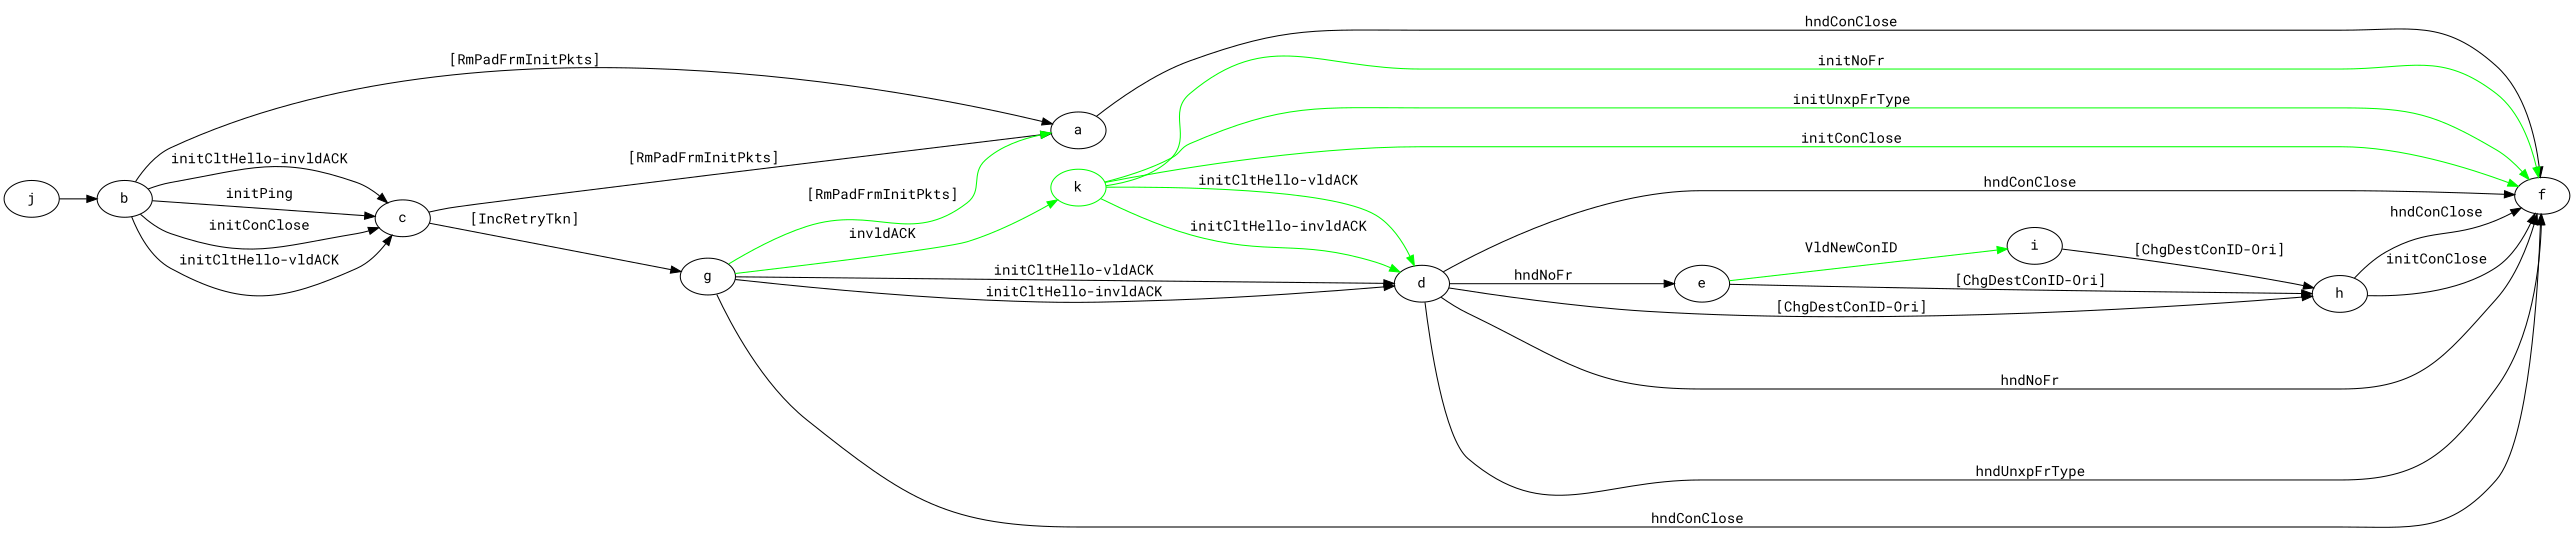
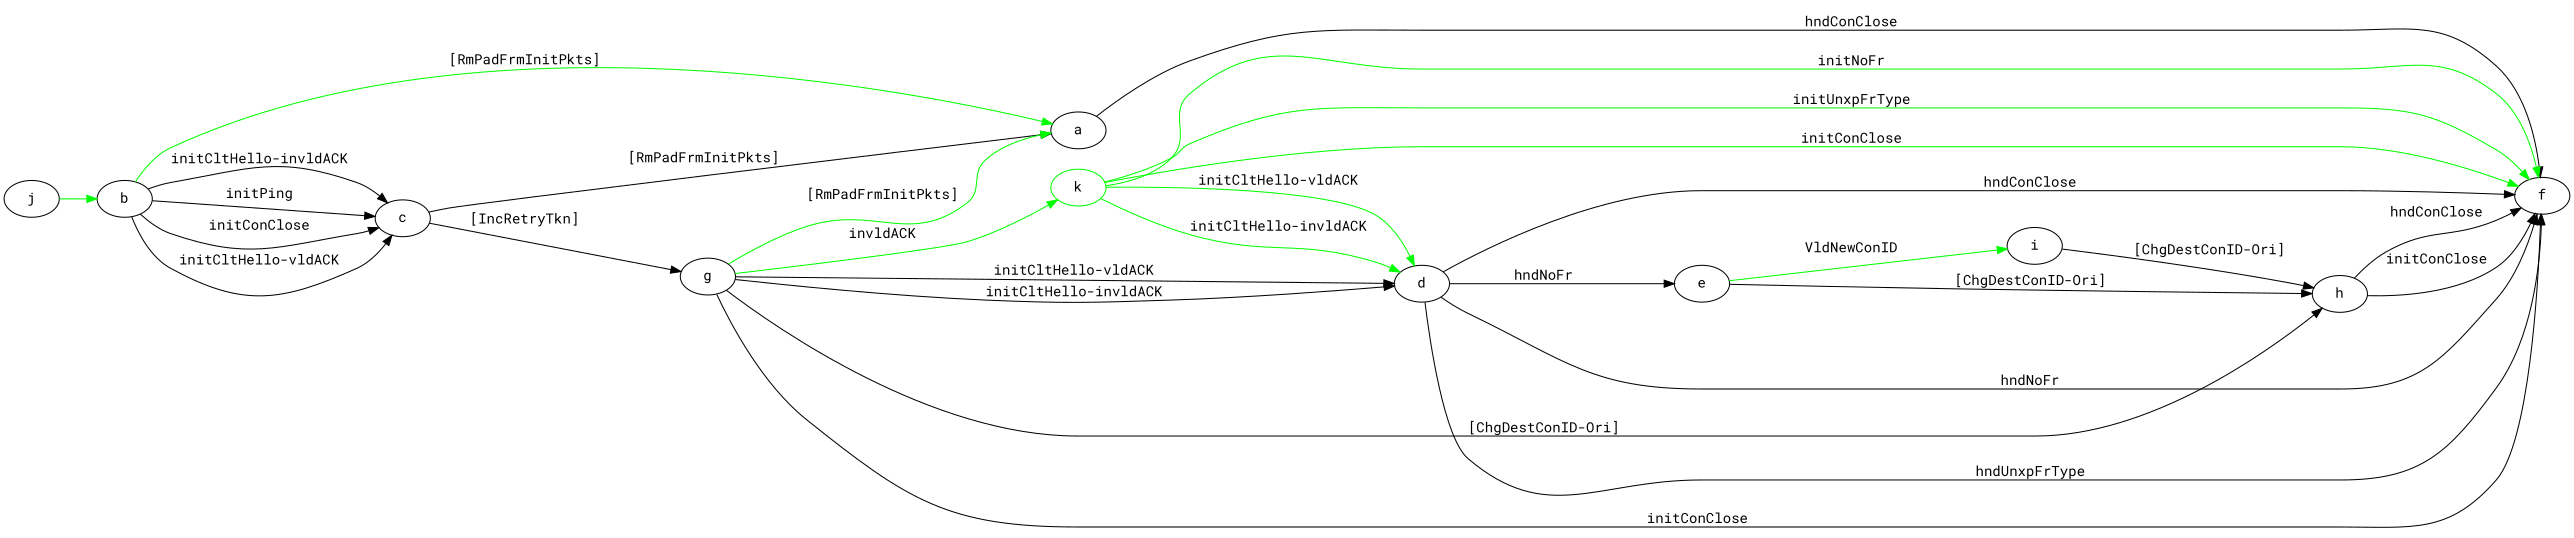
edge "b" -> "a": color black -> green
edge "j" -> "b": color black -> green
edge "d" -> "h": now "g" -> "h"
edge "g" -> "f": label "hndConClose " -> "initConClose "
